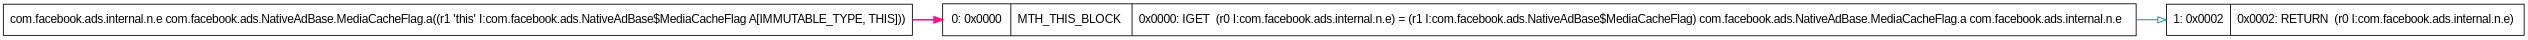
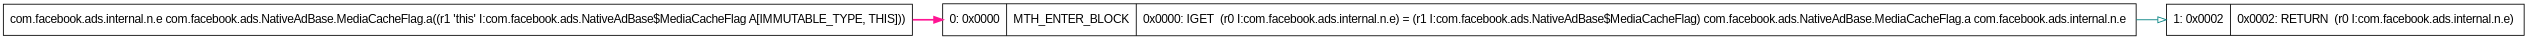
node "0: 0x0000": text "MTH_THIS_BLOCK" -> "MTH_ENTER_BLOCK"
